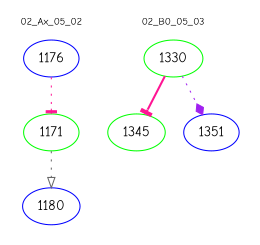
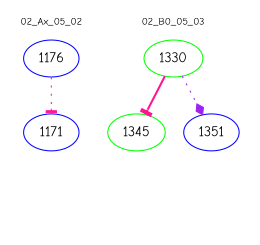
node "1171": color green -> blue
node "1180": removed
